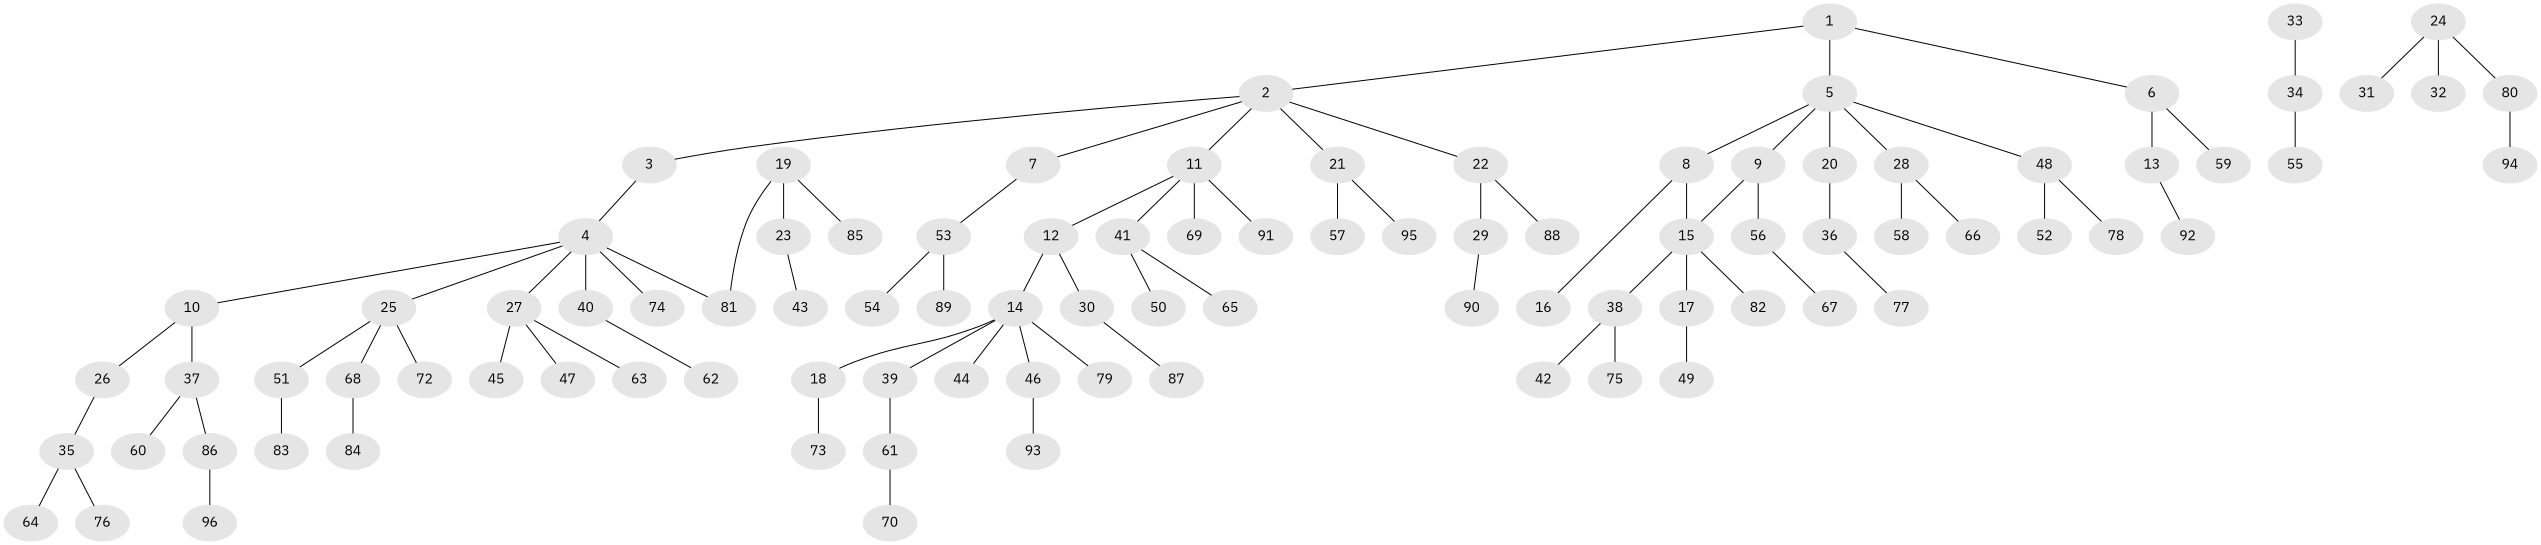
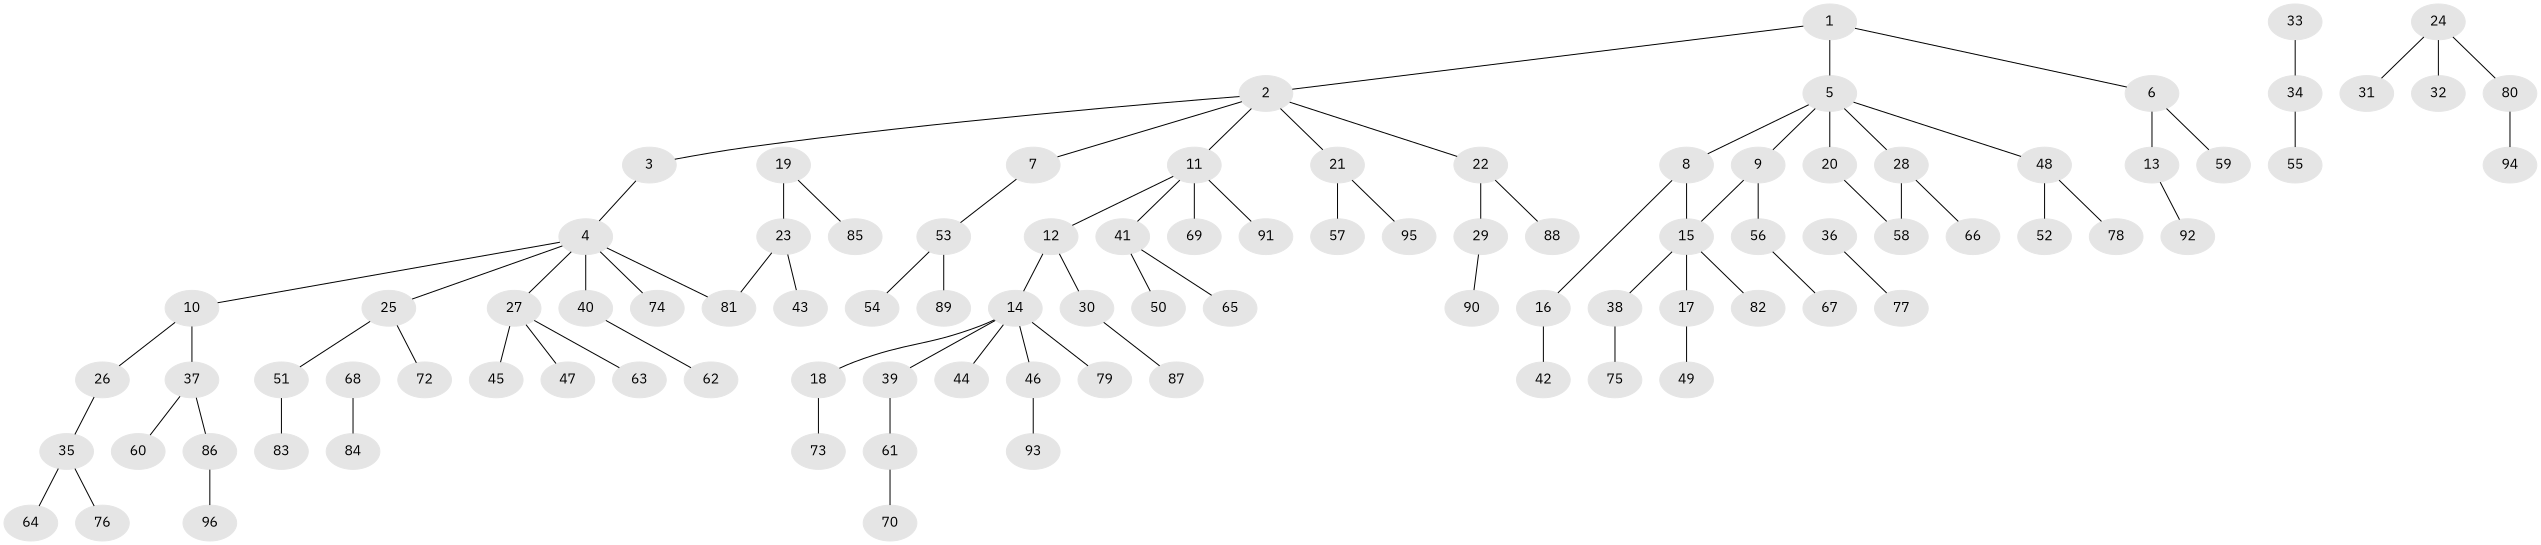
edge "20" -- "36": now "20" -- "58"
edge "19" -- "81": now "23" -- "81"
edge "25" -- "68": removed
edge "38" -- "42": now "16" -- "42"
